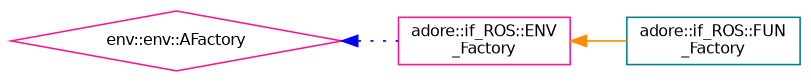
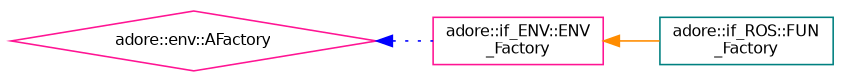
node "env::env::AFactory": label "env::env::AFactory" -> "adore::env::AFactory"
node "adore::if_ROS::ENV _Factory": label "adore::if_ROS::ENV _Factory" -> "adore::if_ENV::ENV _Factory"
